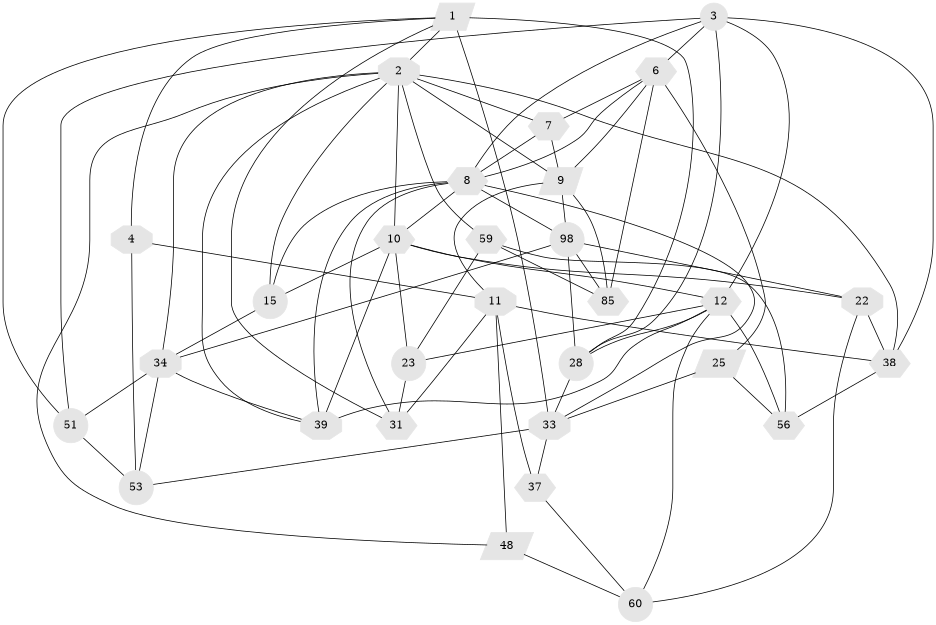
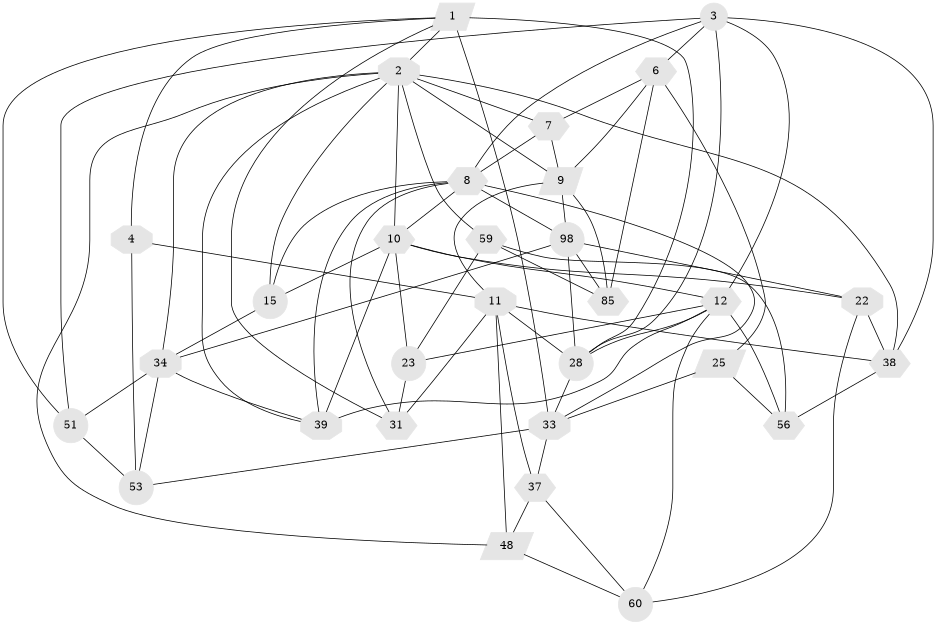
edge "6" -- "8": removed
edge "11" -- "28": added
edge "37" -- "48": added
